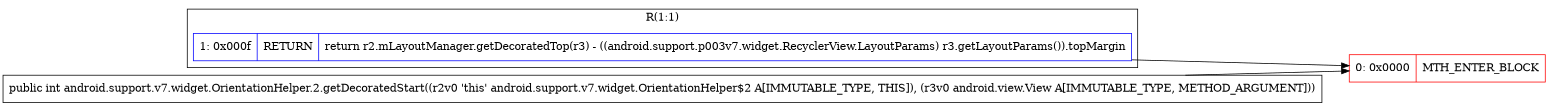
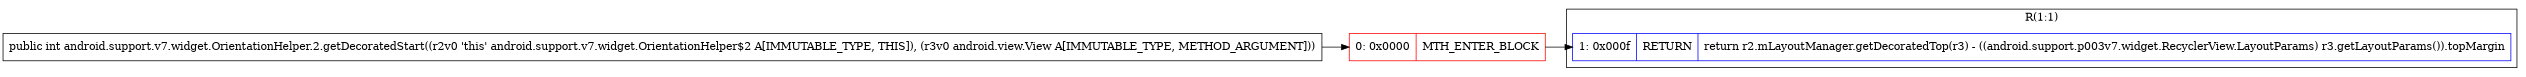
edge "1: 0x000f" -> "0: 0x0000": reversed
